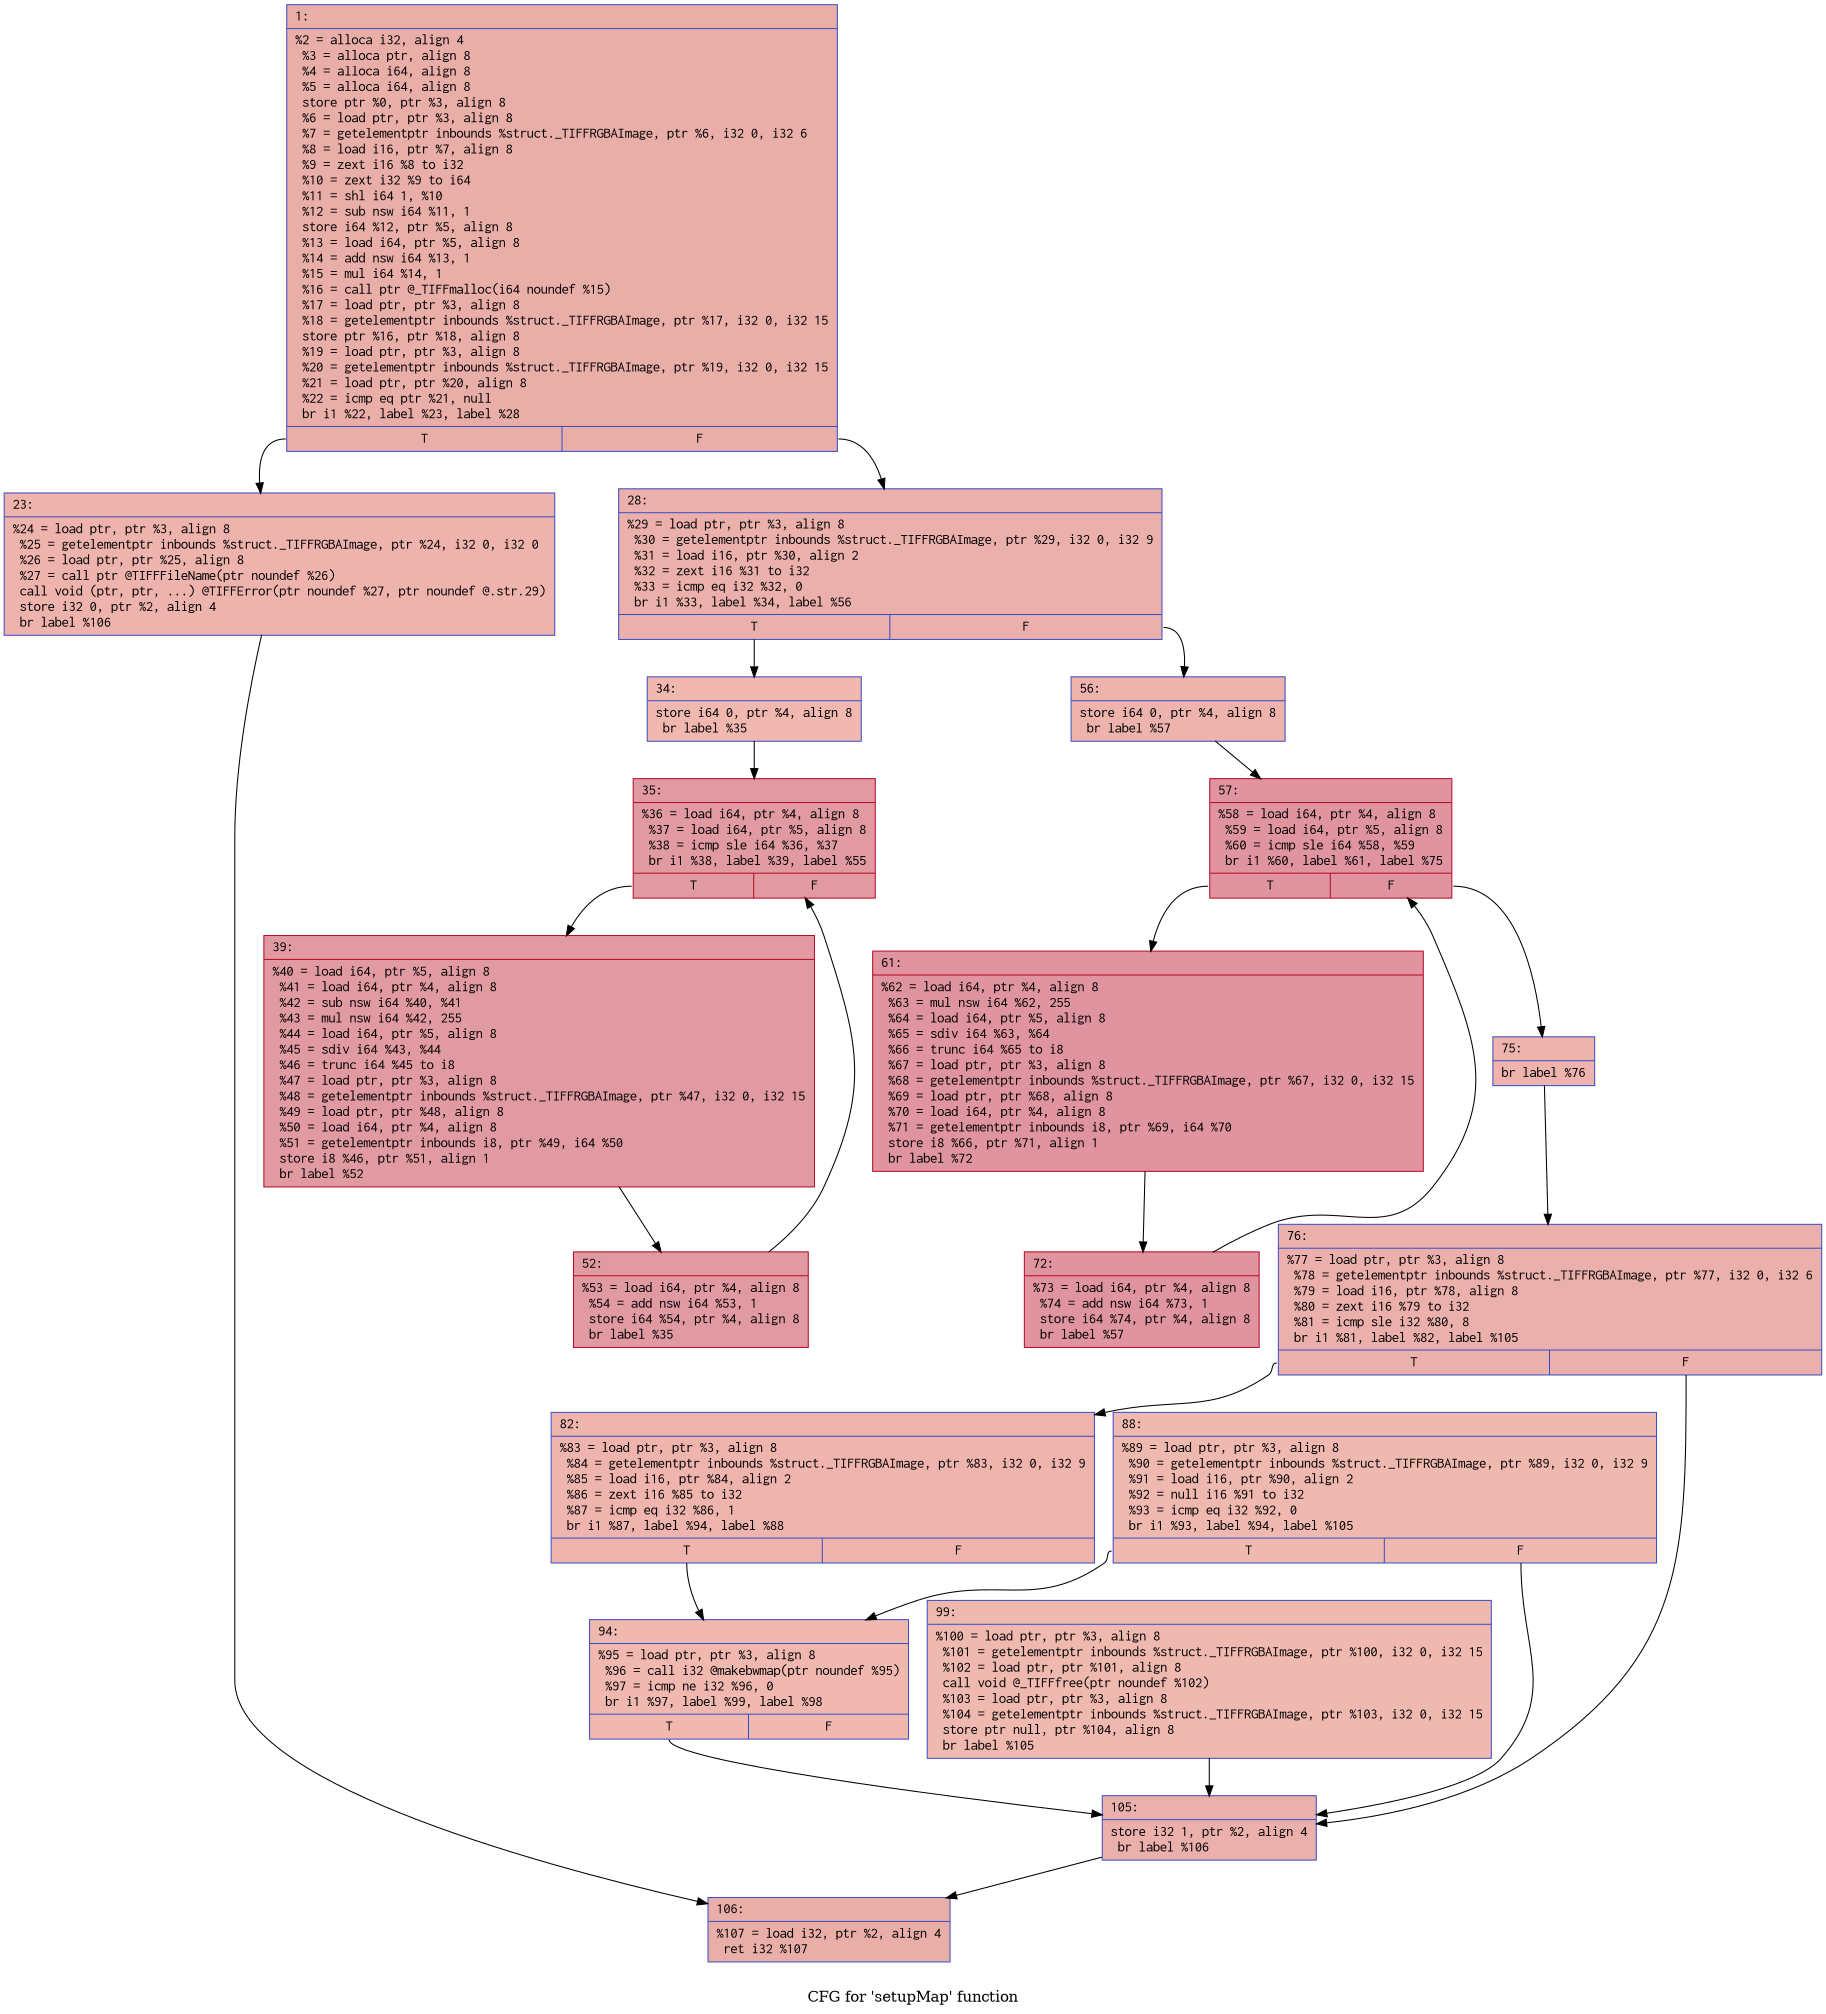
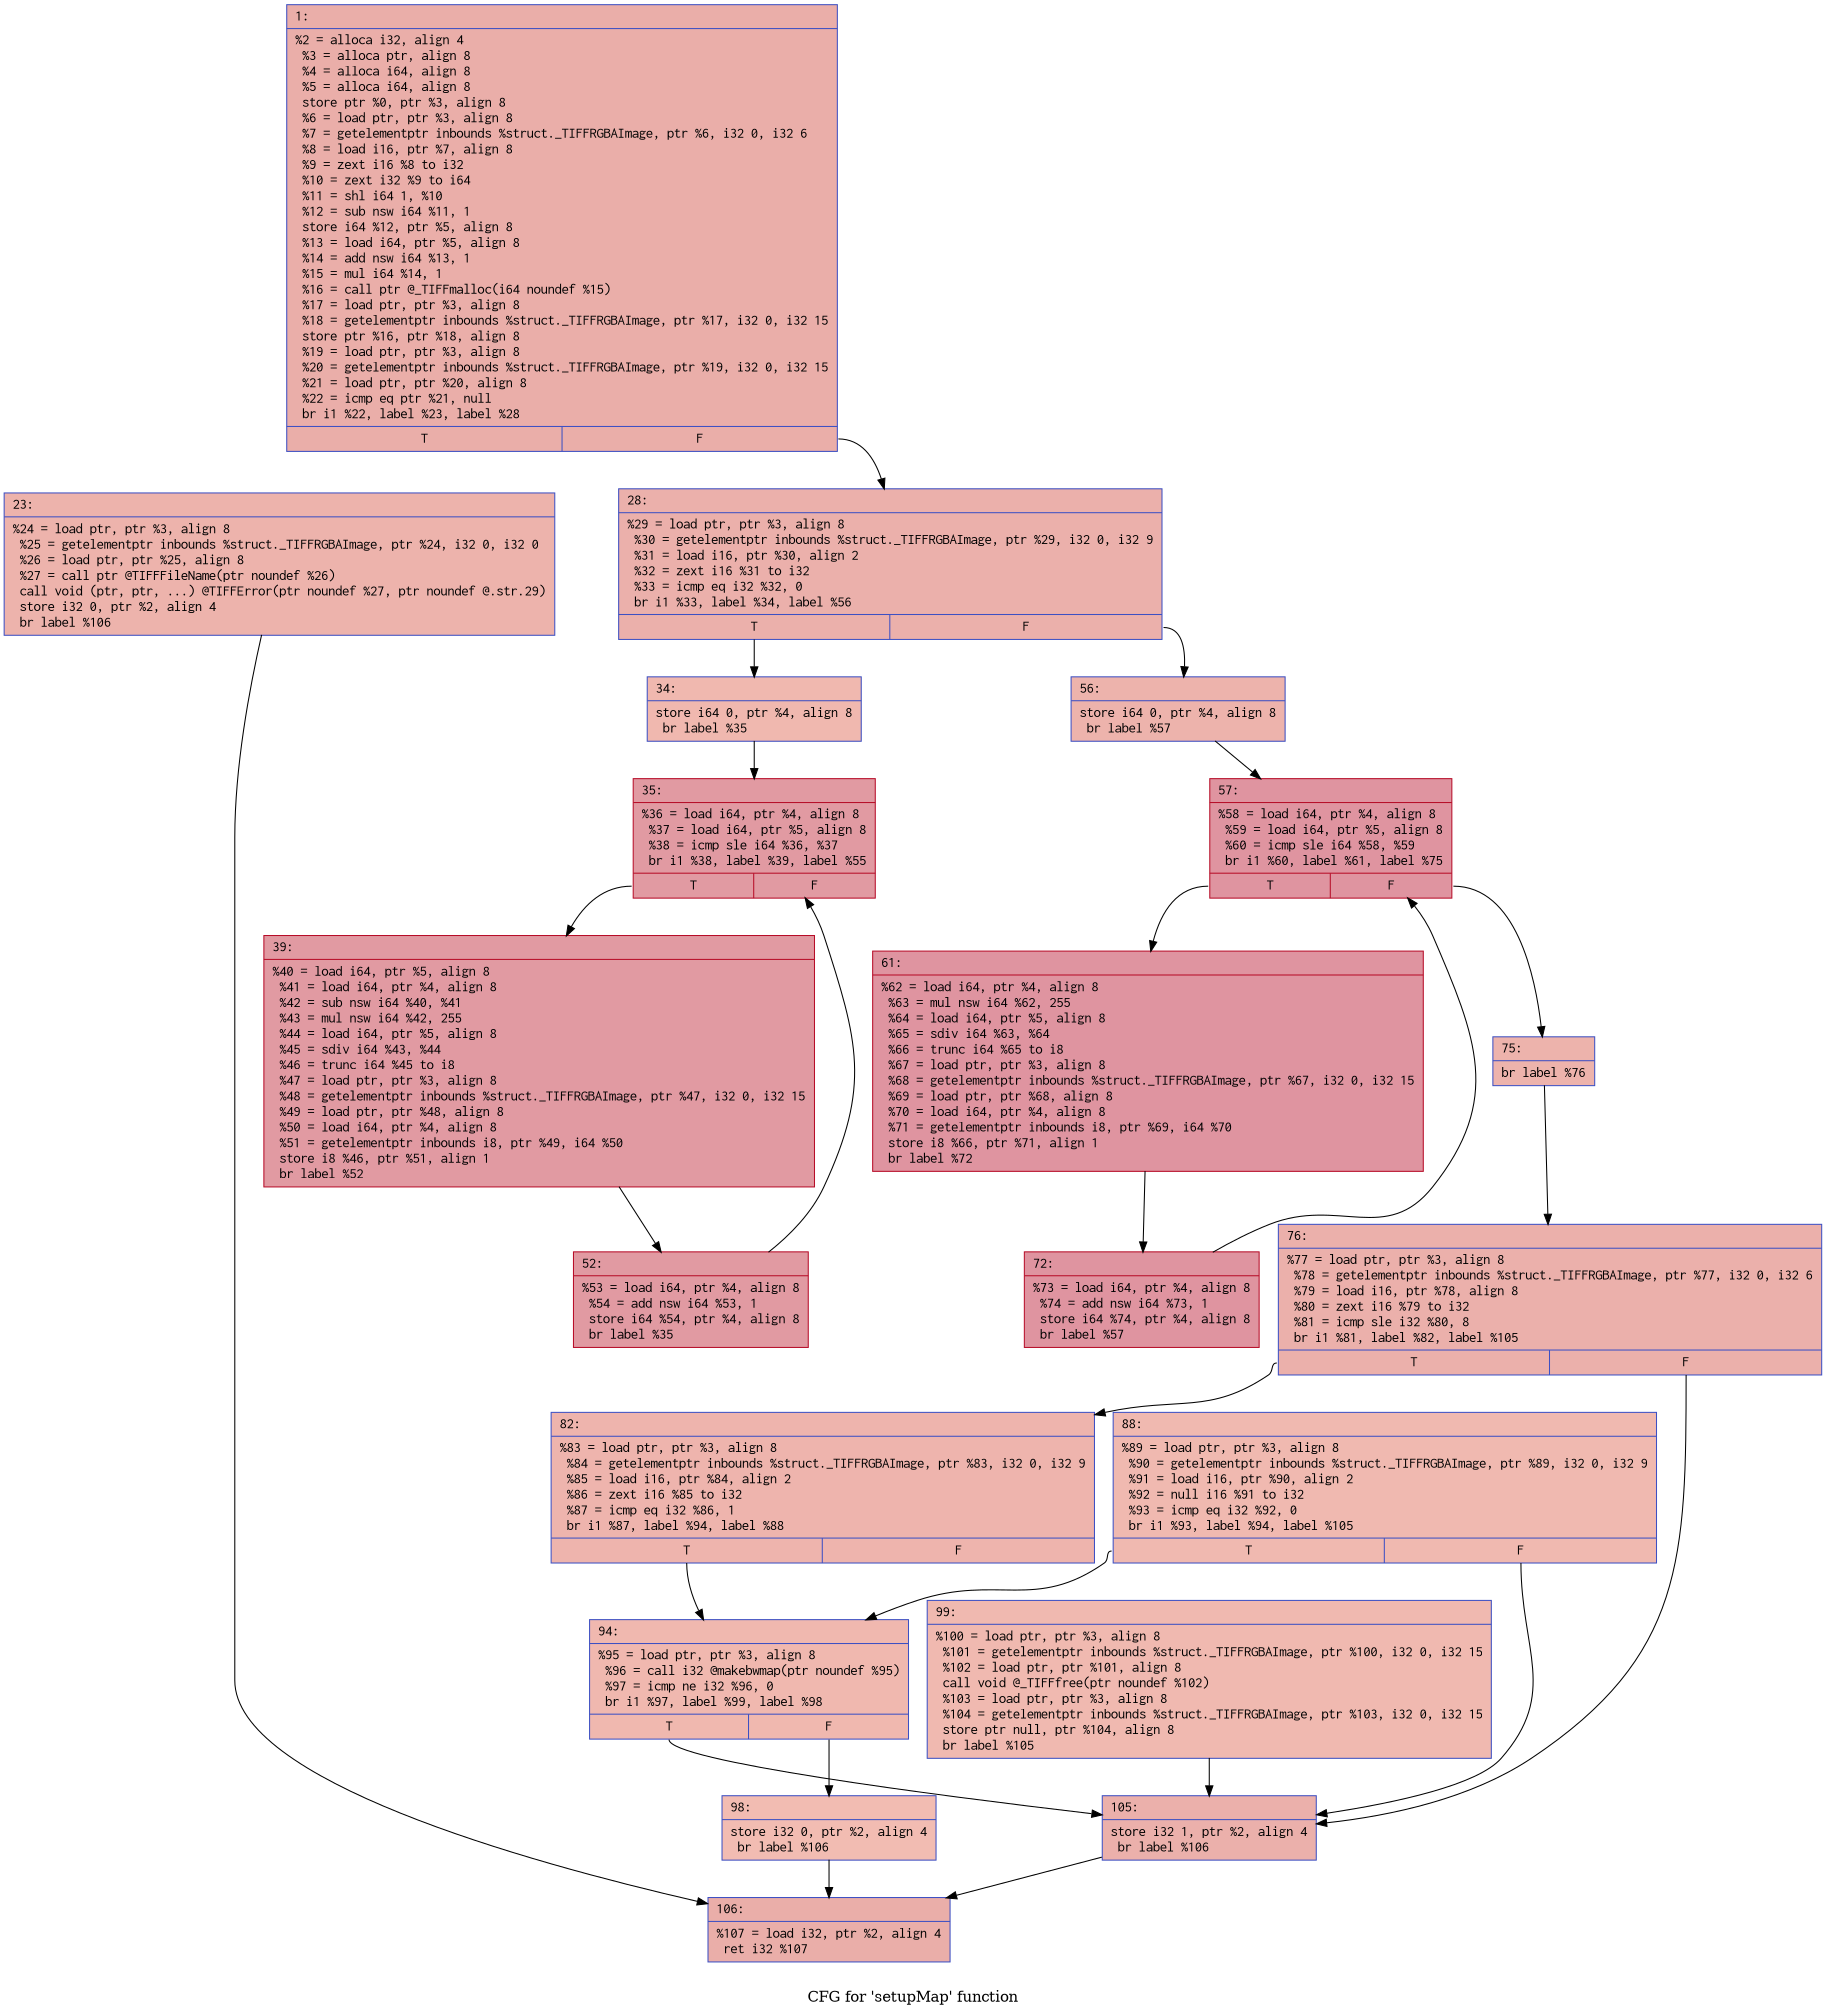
edge "1:" -> "23:": removed
node "98:": added
